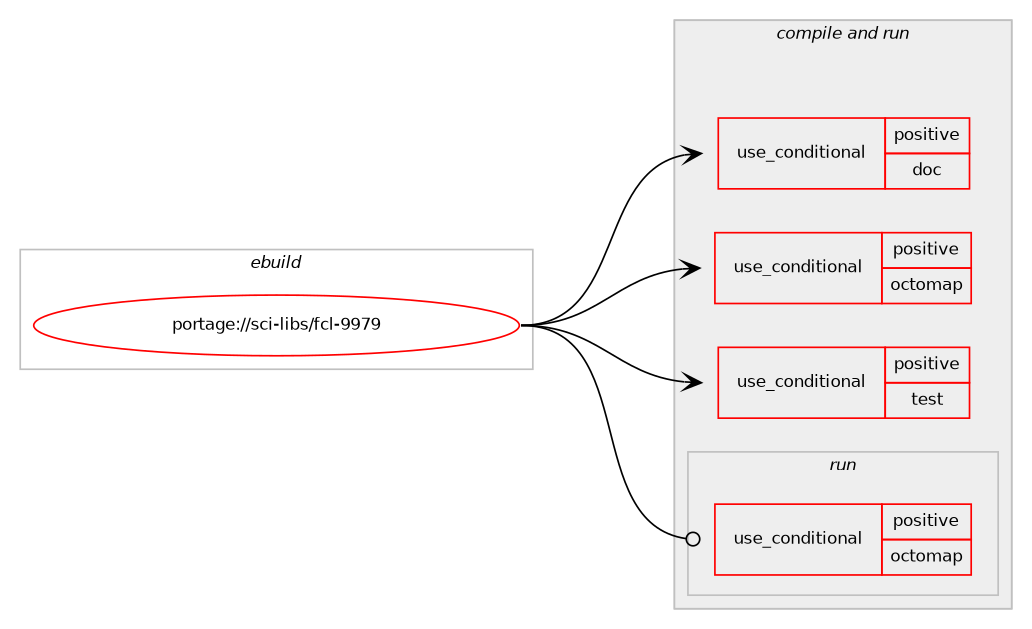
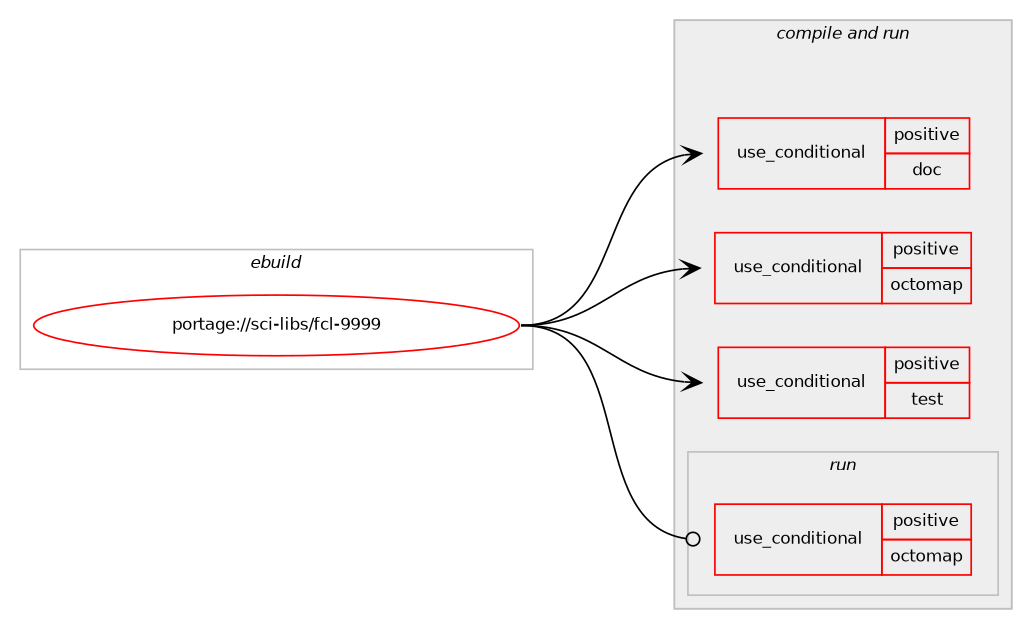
node "portage://sci-libs/fcl-9979": label "portage://sci-libs/fcl-9979" -> "portage://sci-libs/fcl-9999"
